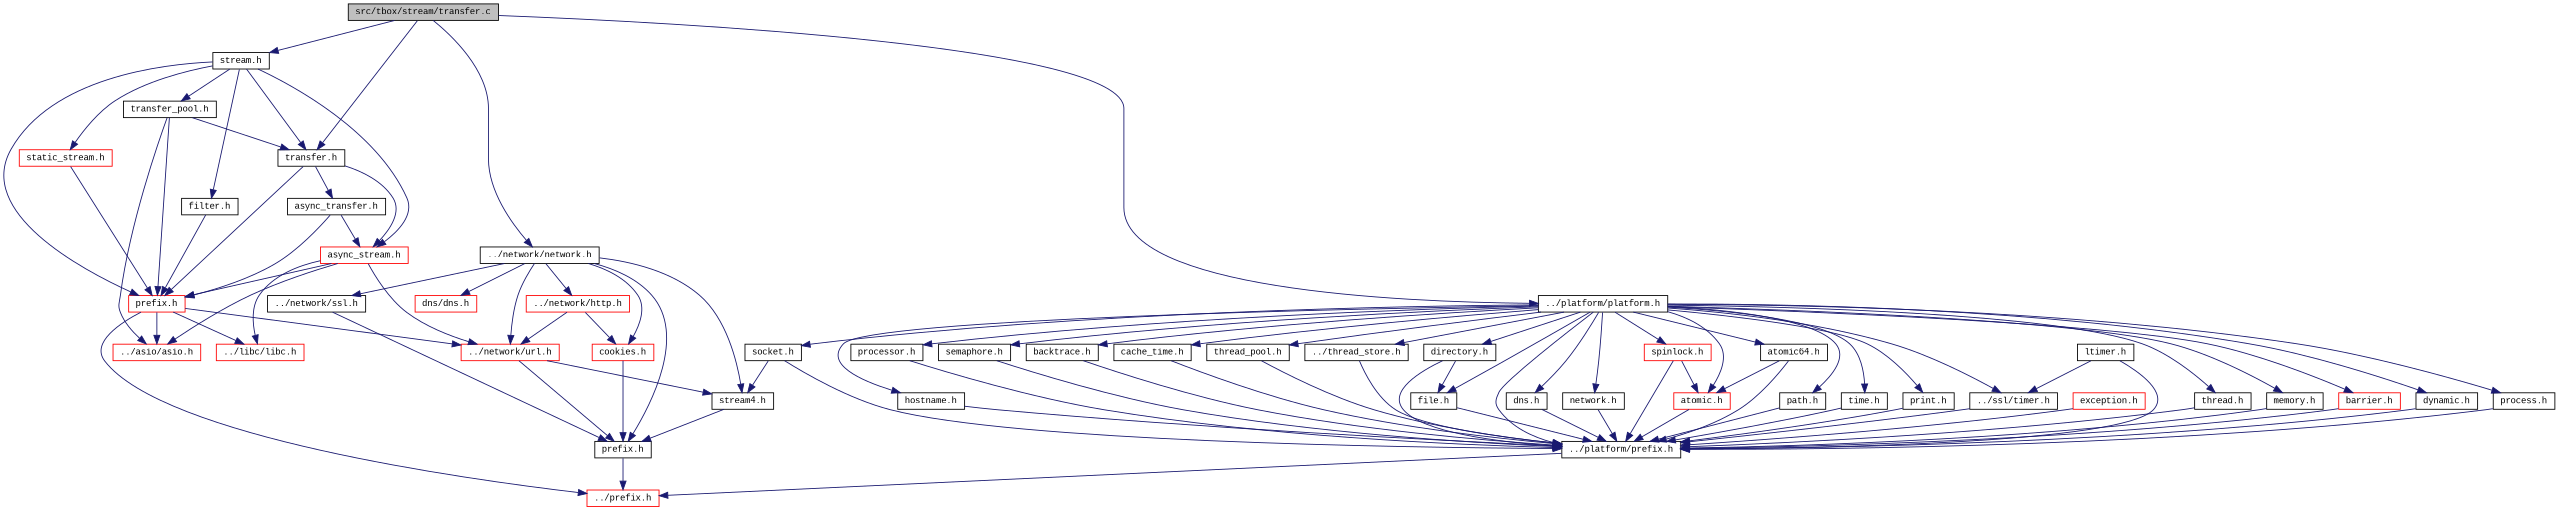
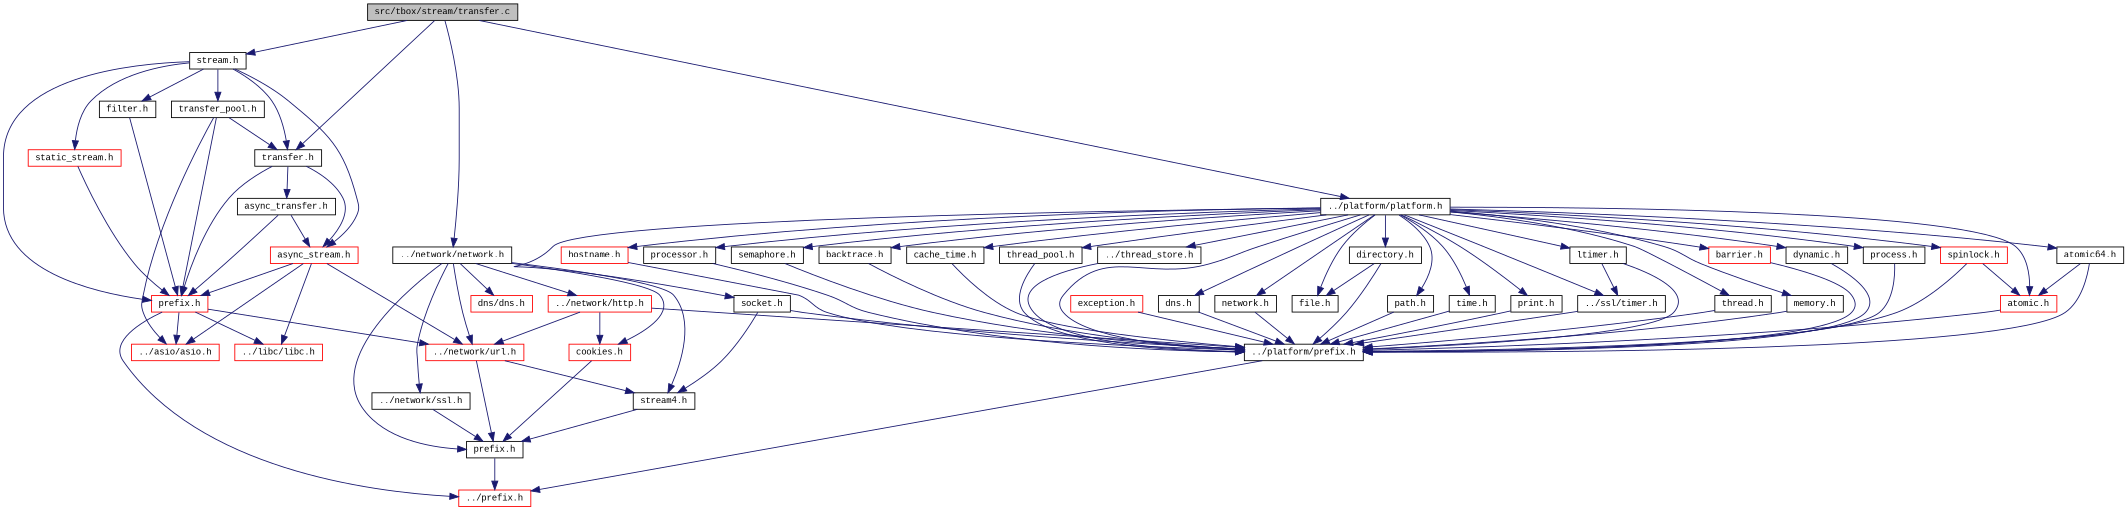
edge "../platform/platform.h" -> "ltimer.h": added
node "hostname.h": color black -> red
edge "file.h" -> "../platform/prefix.h": now "../network/http.h" -> "../platform/prefix.h"
